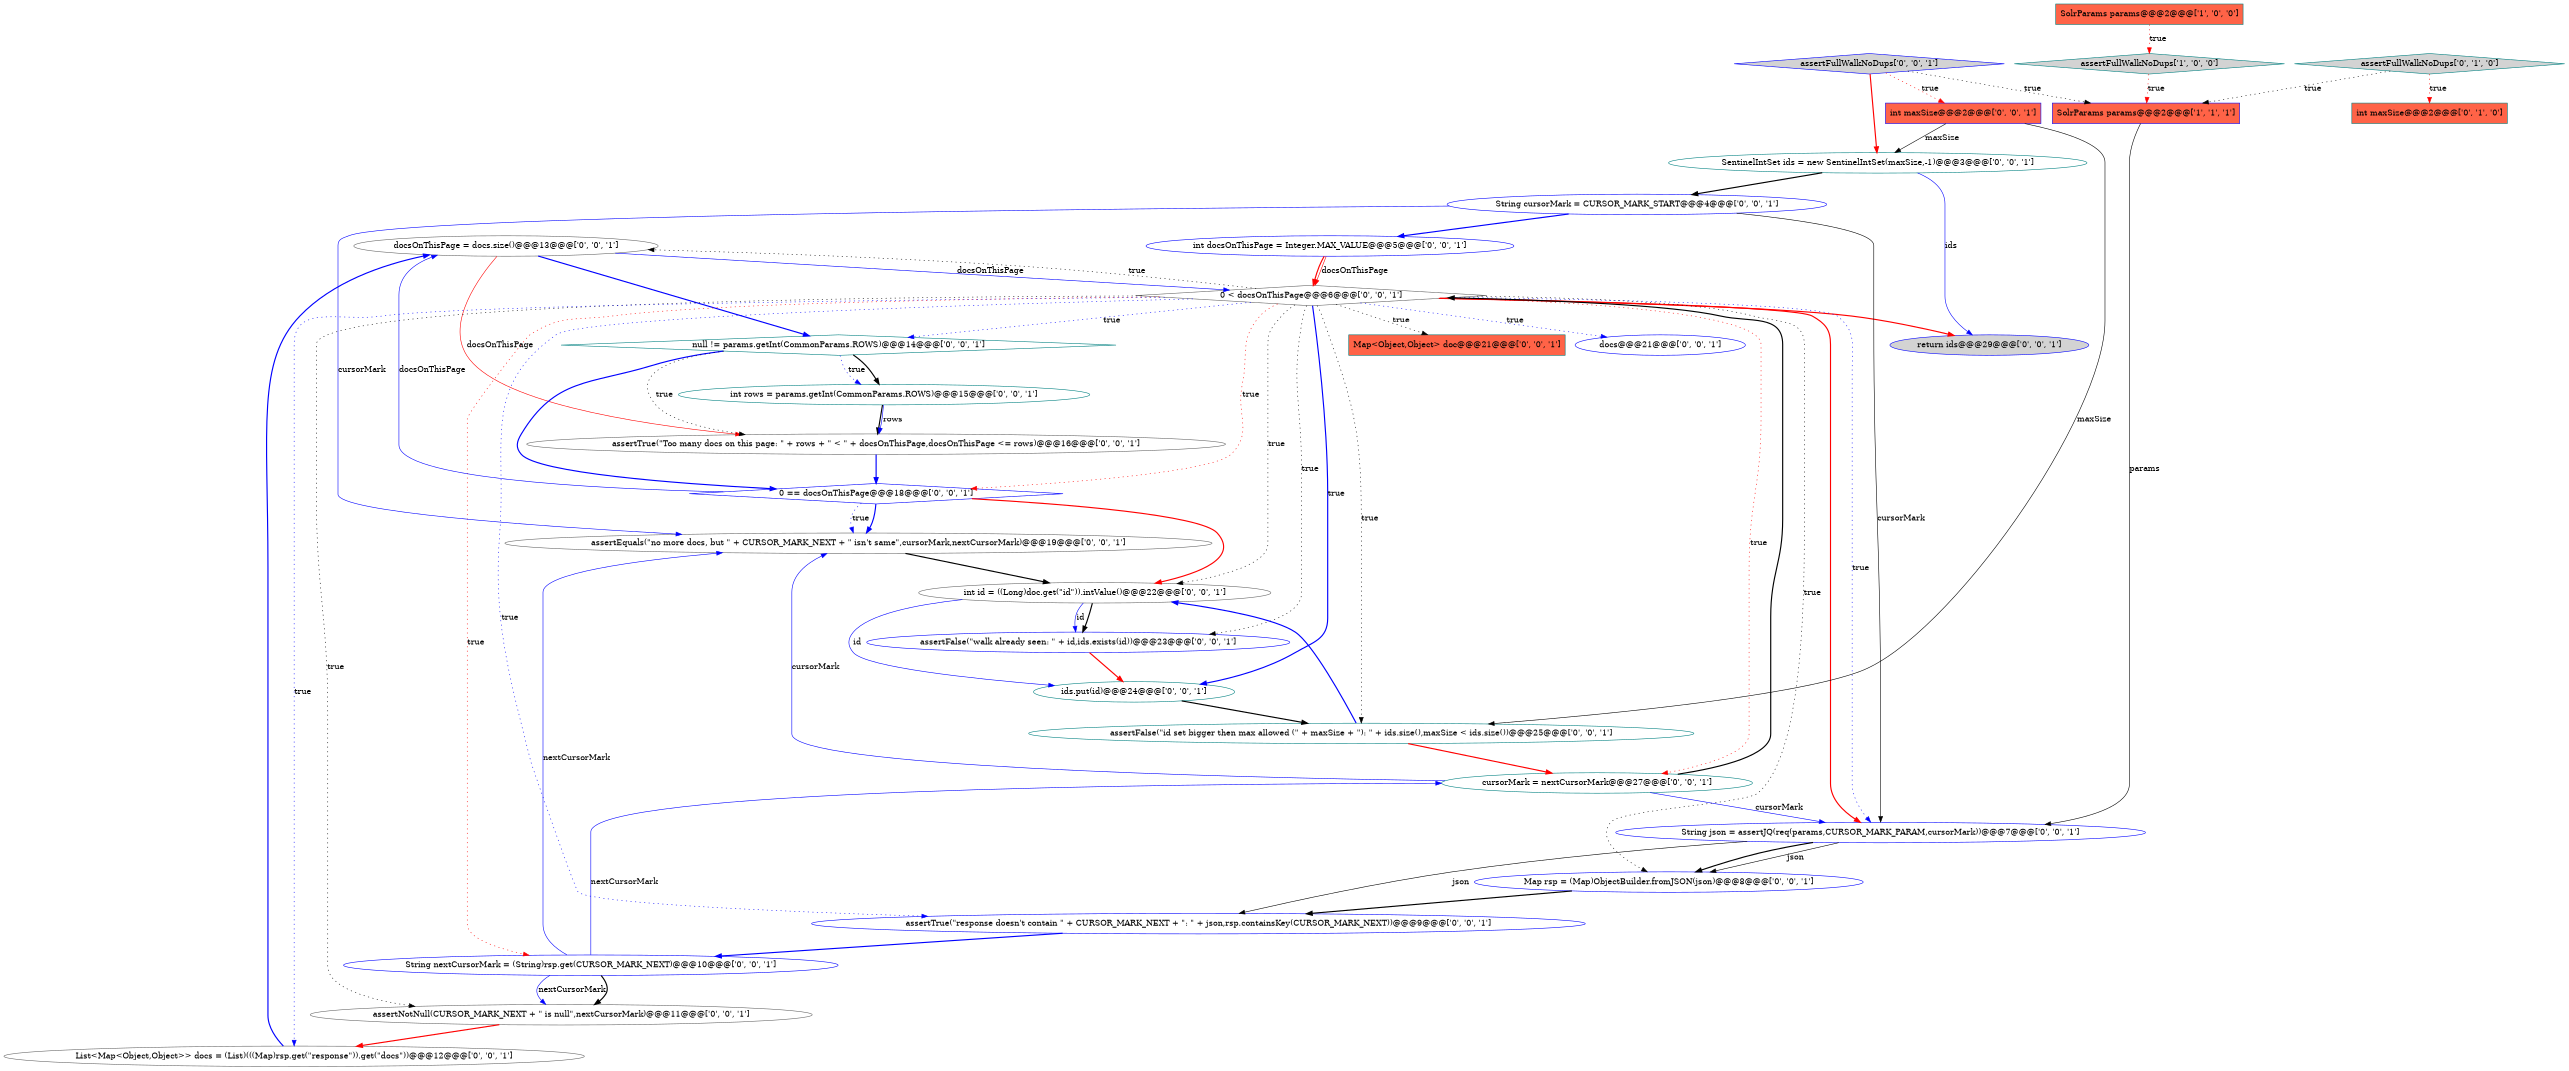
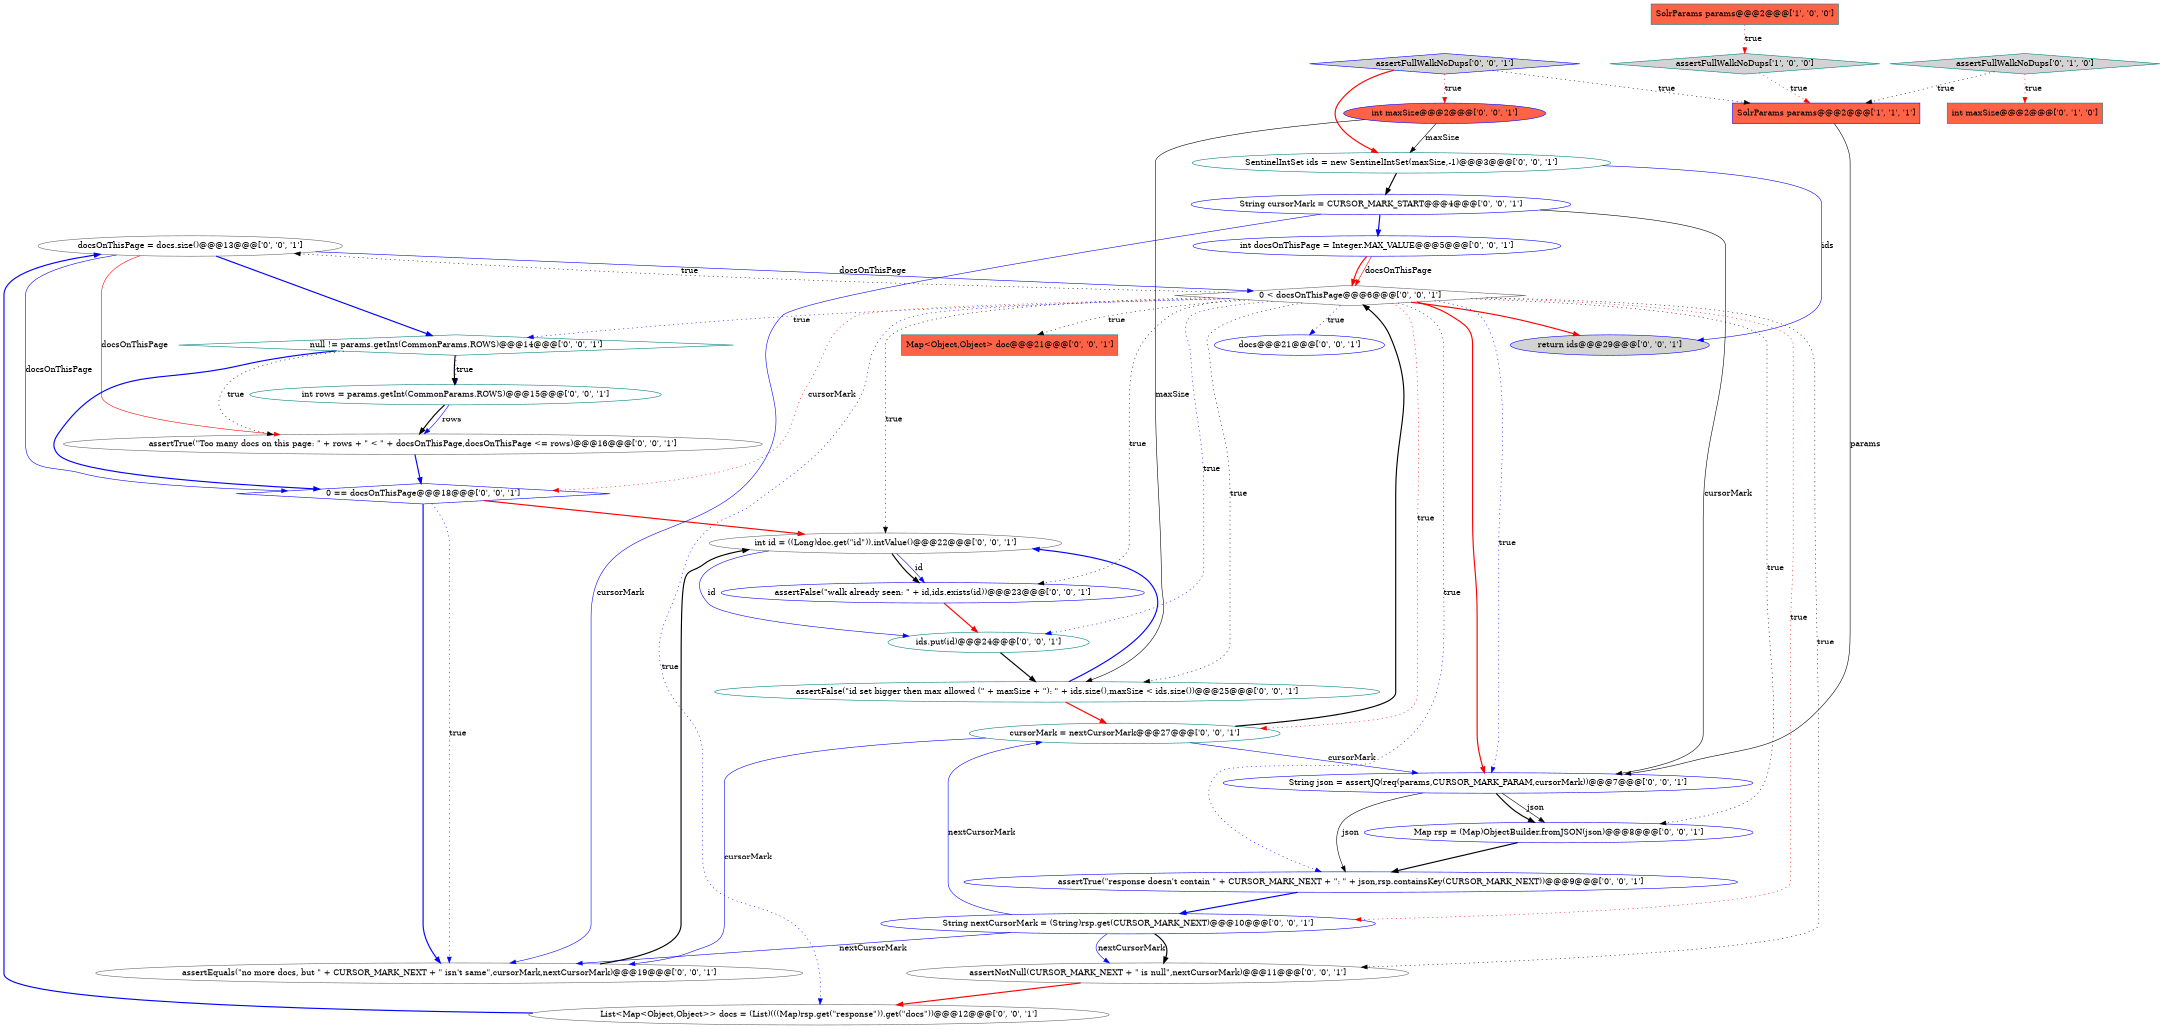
node "int maxSize@@@2@@@['0', '0', '1']": shape box -> ellipse
edge "0 < docsOnThisPage@@@6@@@['0', '0', '1']" -> "0 == docsOnThisPage@@@18@@@['0', '0', '1']": label "true" -> "cursorMark"
edge "0 == docsOnThisPage@@@18@@@['0', '0', '1']" -> "docsOnThisPage = docs.size()@@@13@@@['0', '0', '1']": reversed
edge "0 < docsOnThisPage@@@6@@@['0', '0', '1']" -> "ids.put(id)@@@24@@@['0', '0', '1']": style bold -> dotted
